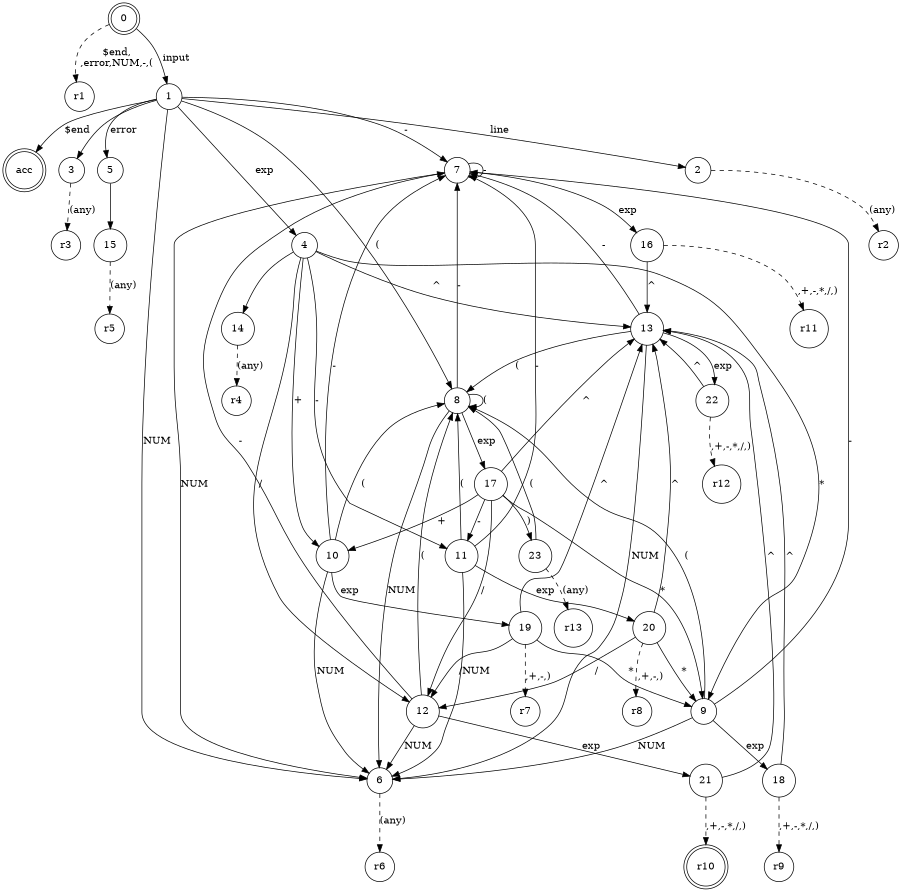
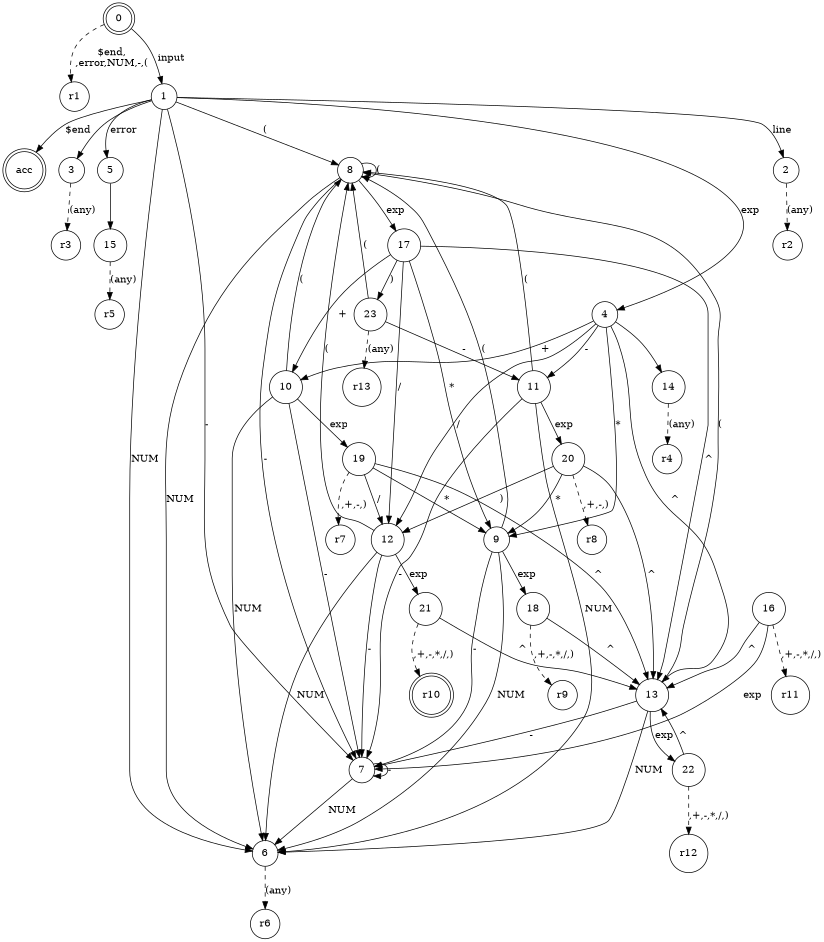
edge "7" -> "16": reversed
edge "17" -> "11": now "23" -> "11"
edge "20" -> "12": label "/" -> ")"
